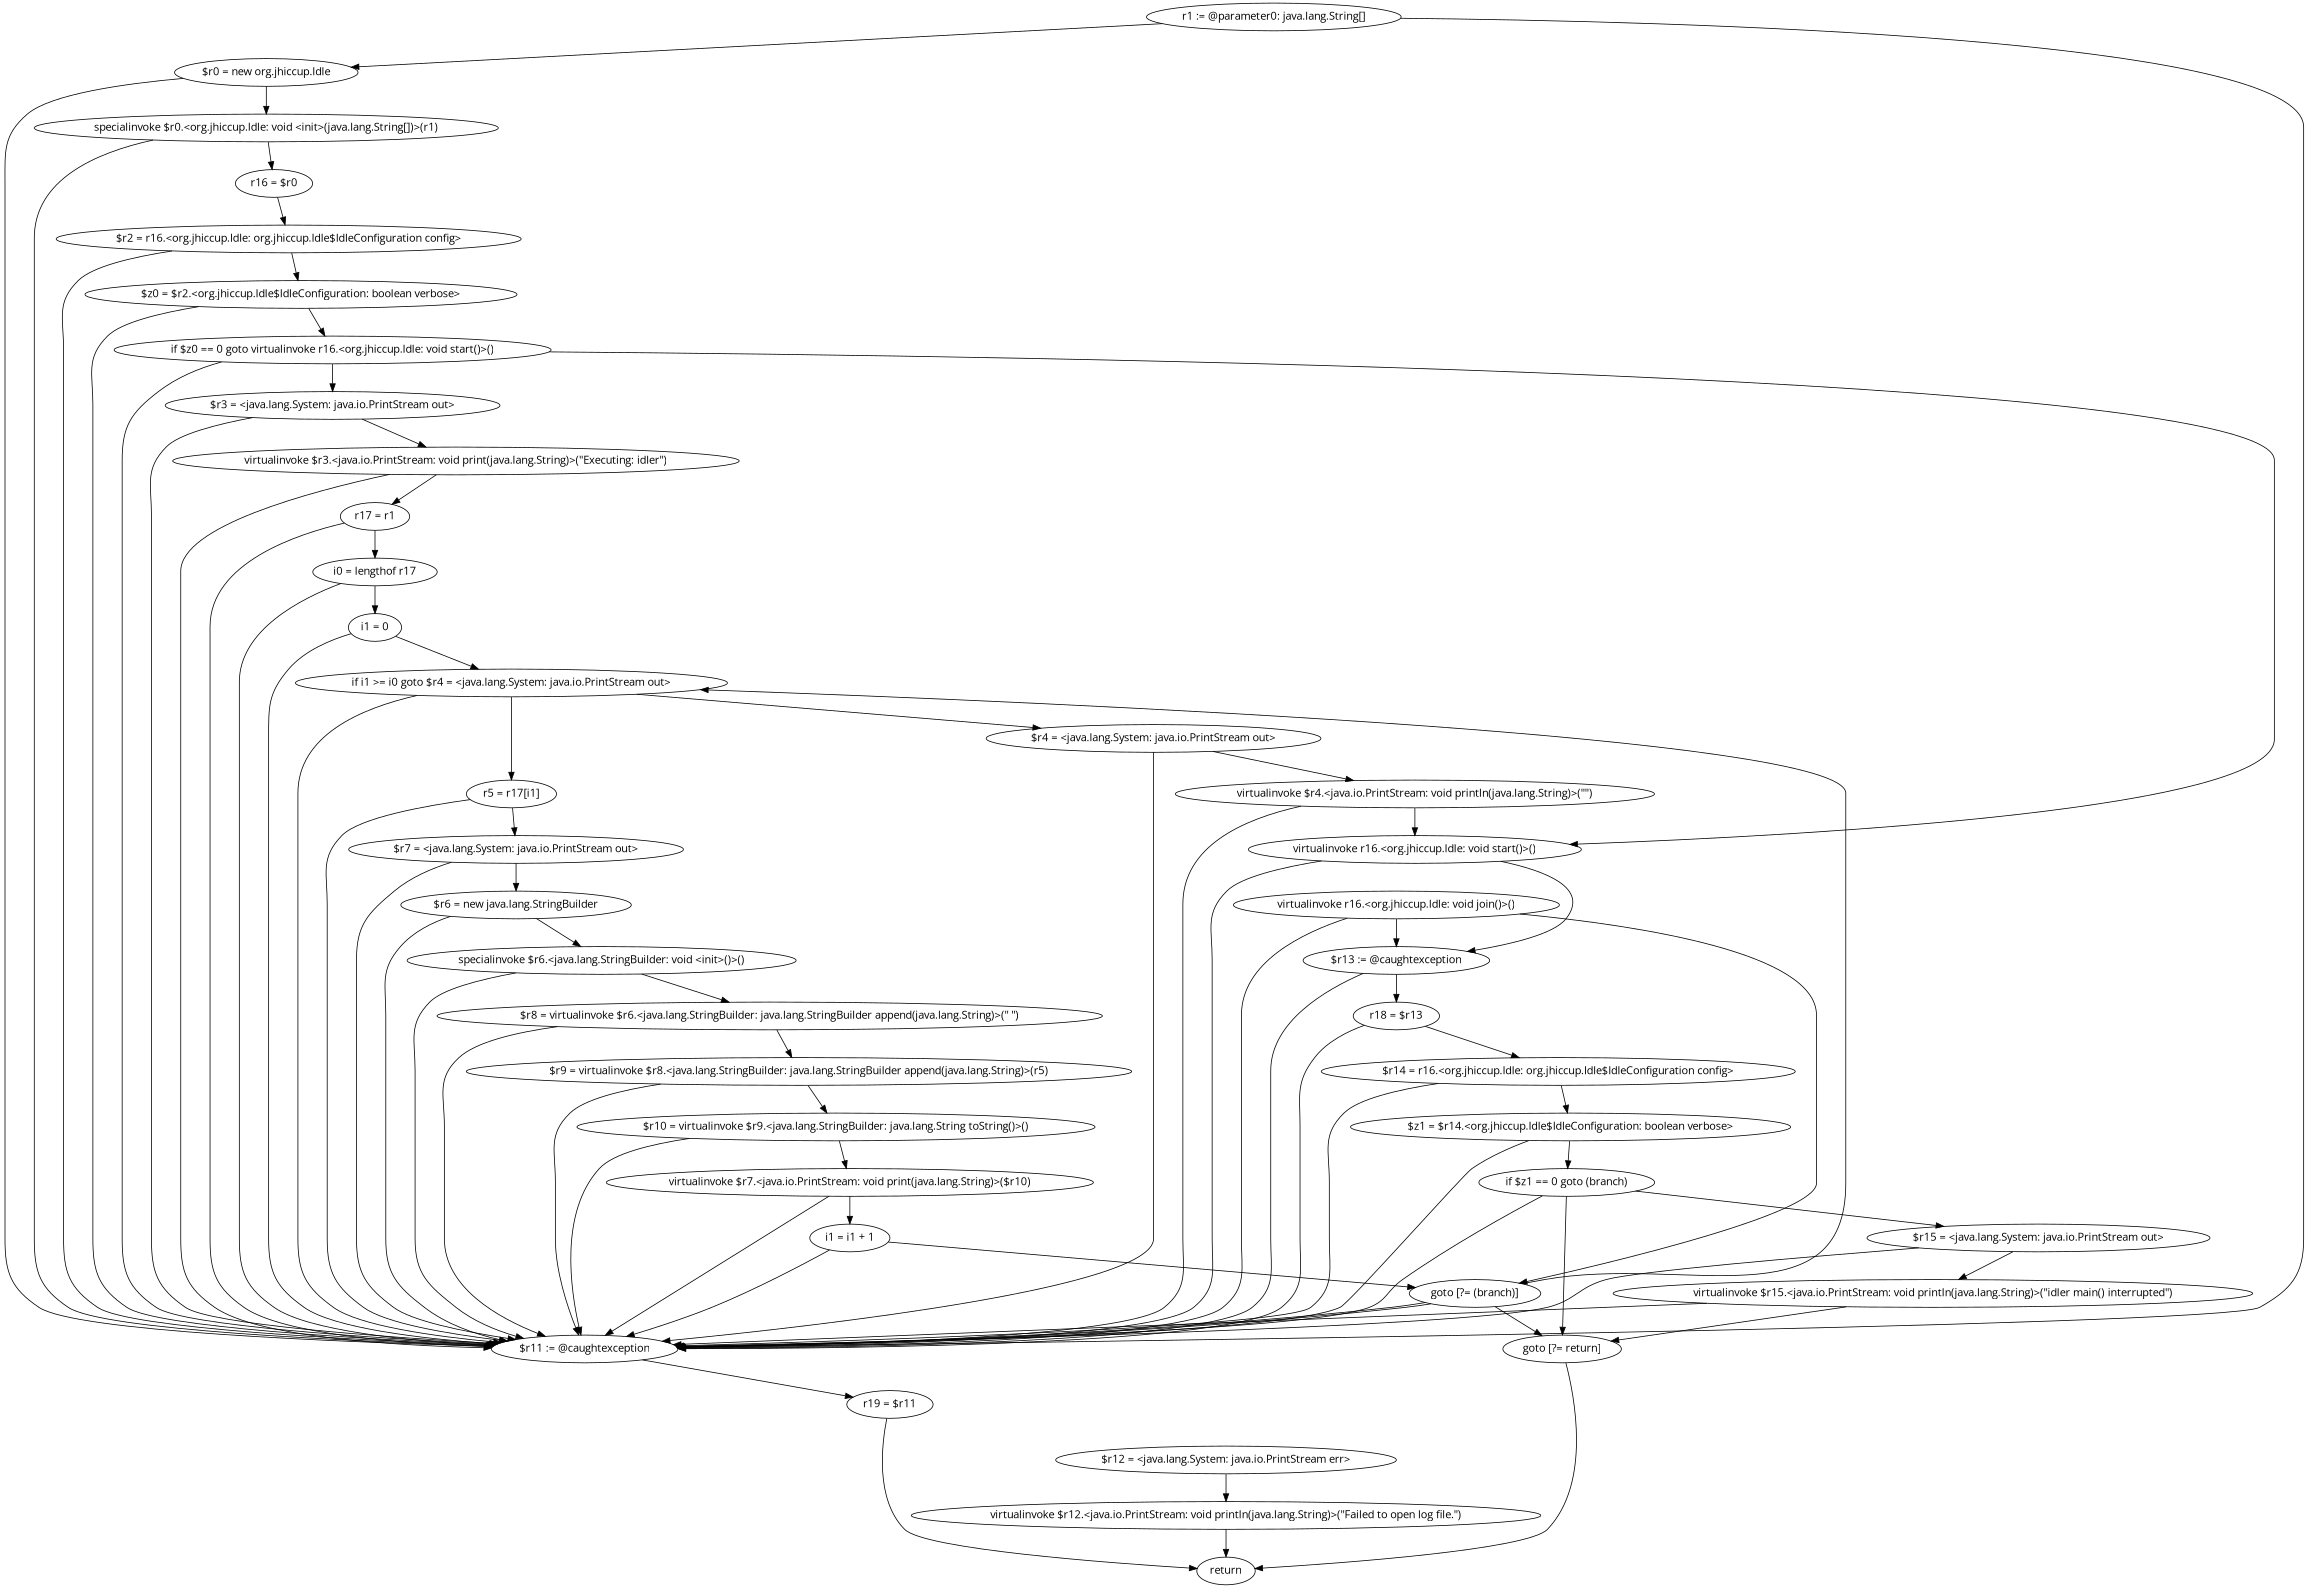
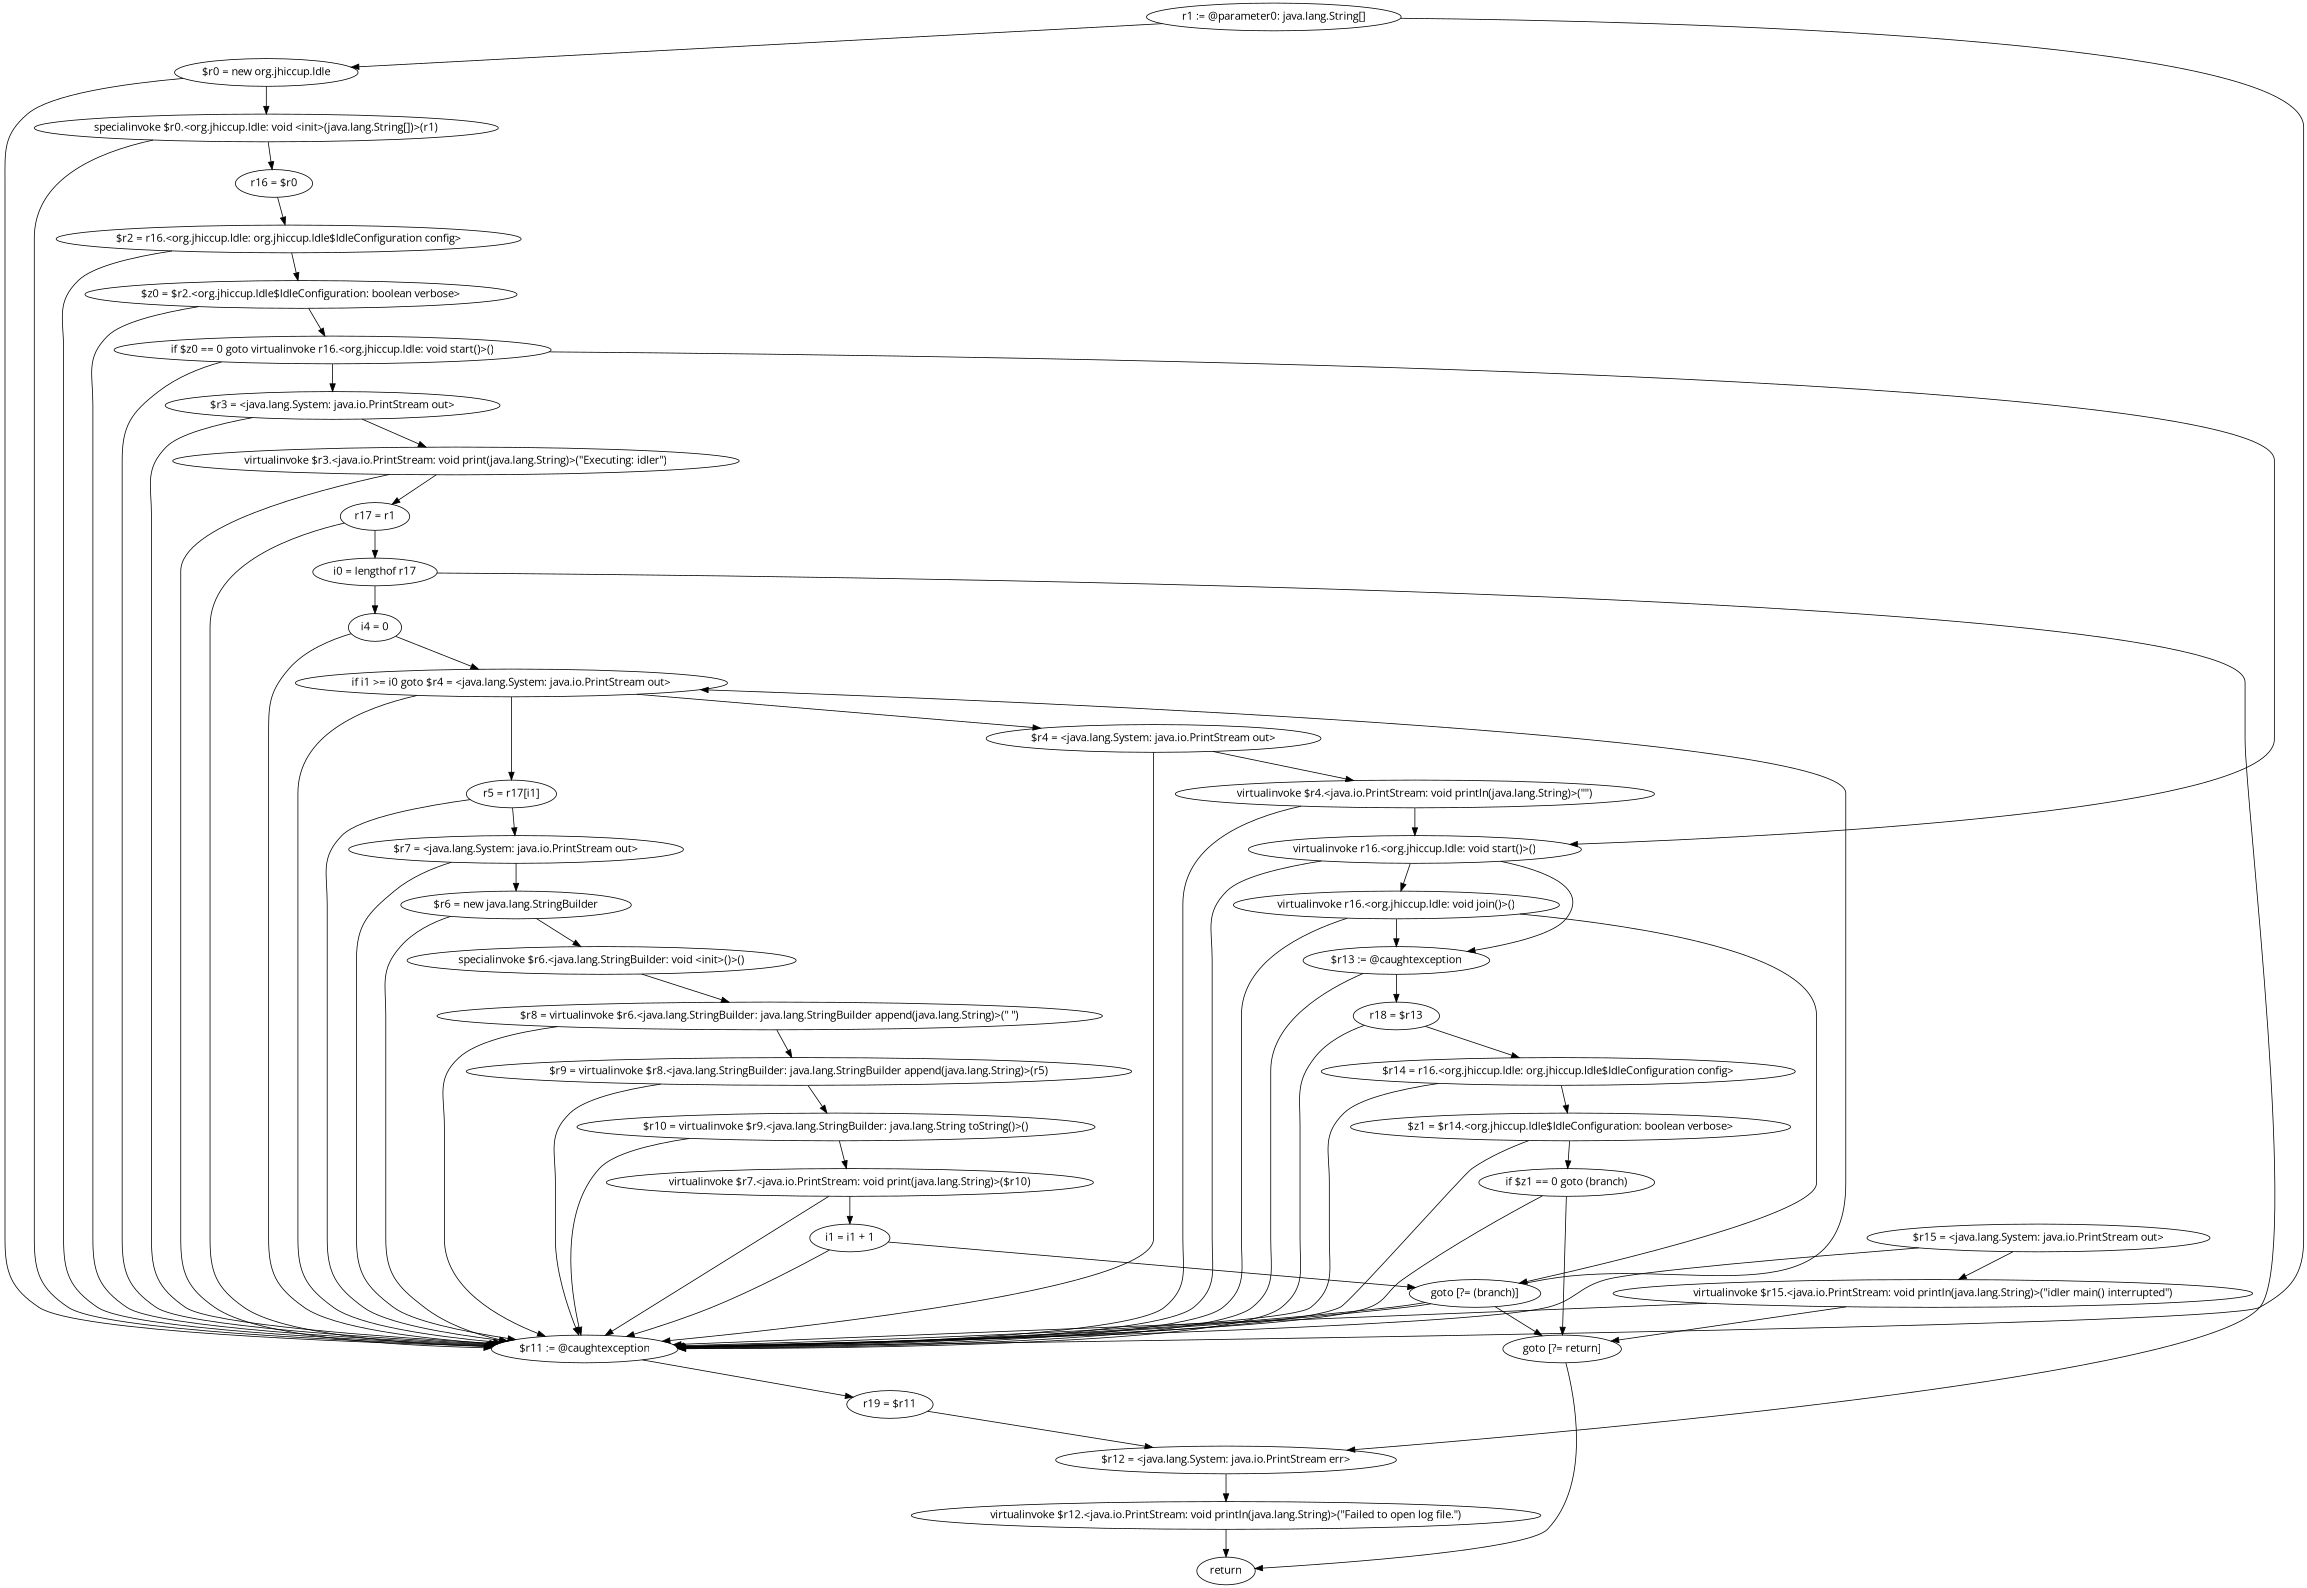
node "i1 = 0": label "i1 = 0" -> "i4 = 0"
edge "virtualinvoke r16.<org.jhiccup.Idle: void start()>()" -> "virtualinvoke r16.<org.jhiccup.Idle: void join()>()": added
edge "i0 = lengthof r17" -> "$r11 := @caughtexception": now "i0 = lengthof r17" -> "$r12 = <java.lang.System: java.io.PrintStream err>"
edge "specialinvoke $r6.<java.lang.StringBuilder: void <init>()>()" -> "$r11 := @caughtexception": removed
edge "if $z1 == 0 goto (branch)" -> "$r15 = <java.lang.System: java.io.PrintStream out>": removed
edge "r19 = $r11" -> "return": now "r19 = $r11" -> "$r12 = <java.lang.System: java.io.PrintStream err>"
